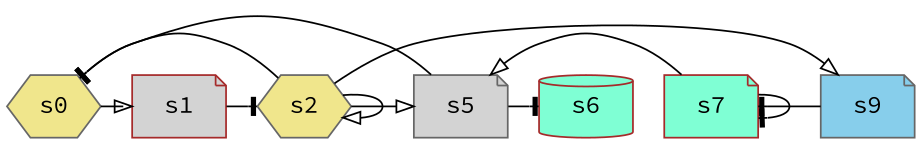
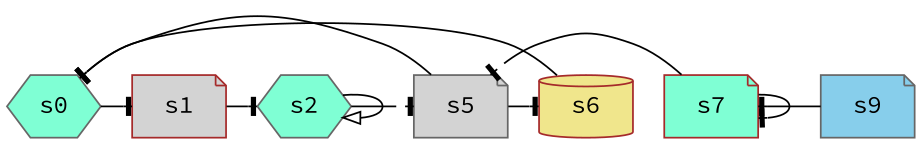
edge "s2" -> "s9": removed
edge "s2" -> "s0": now "s6" -> "s0"
edge "s7" -> "s5": arrowhead onormal -> tee
node "s0": fillcolor khaki -> aquamarine
edge "s0" -> "s1": arrowhead onormal -> tee
node "s2": fillcolor khaki -> aquamarine
edge "s2" -> "s5": arrowhead onormal -> tee
node "s6": fillcolor aquamarine -> khaki
